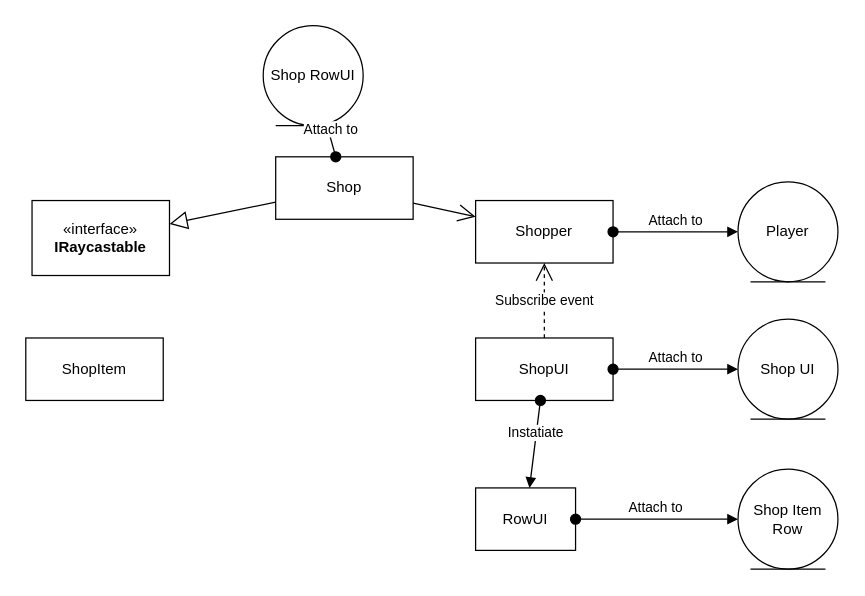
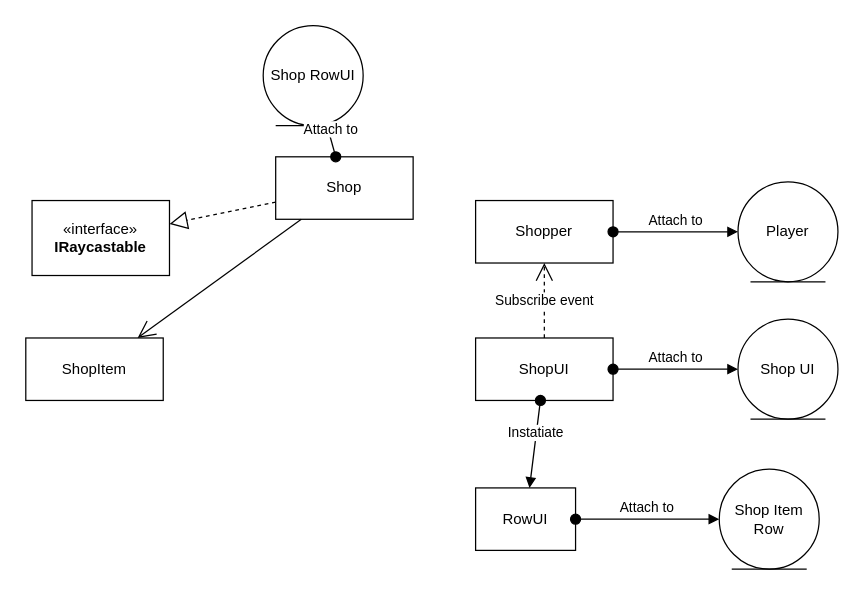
edge "Shop" -> "Shopper": now "Shop" -> "ShopItem"
edge "Shop" -> "«interface» IRaycastable": style solid -> dashed
node "Shop Item Row": moved (788, 519) -> (769, 519)
